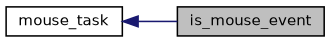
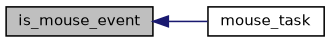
edge "is_mouse_event" -> "mouse_task": reversed
